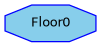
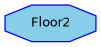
node "Floor0": label "Floor0" -> "Floor2"
